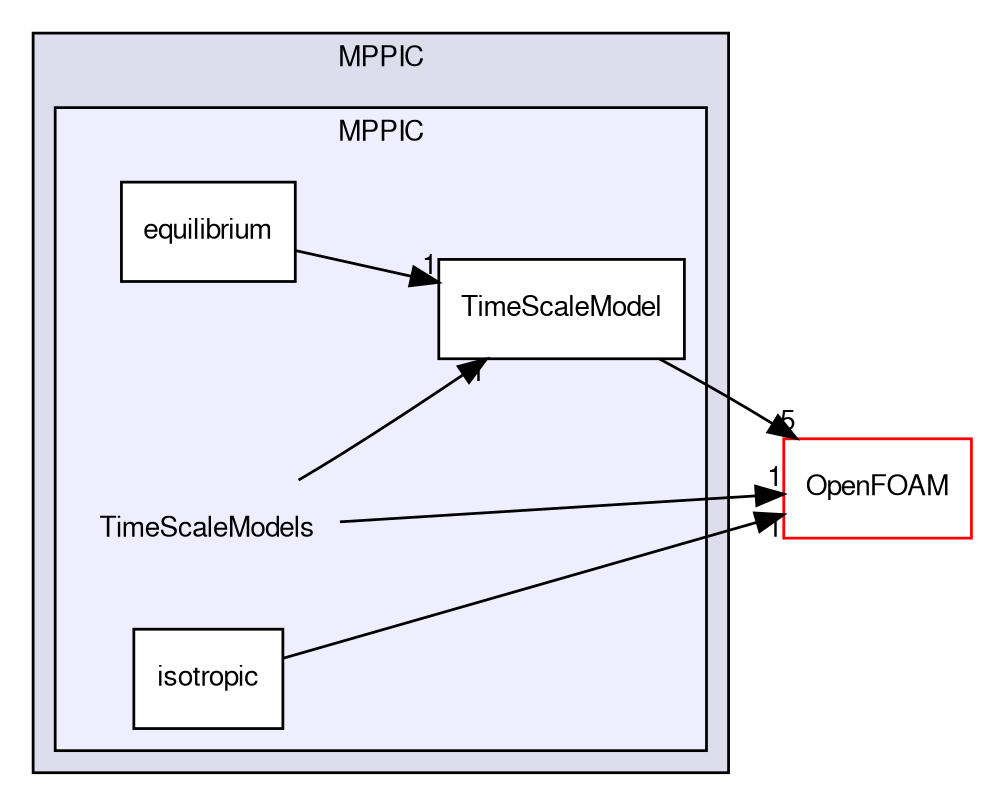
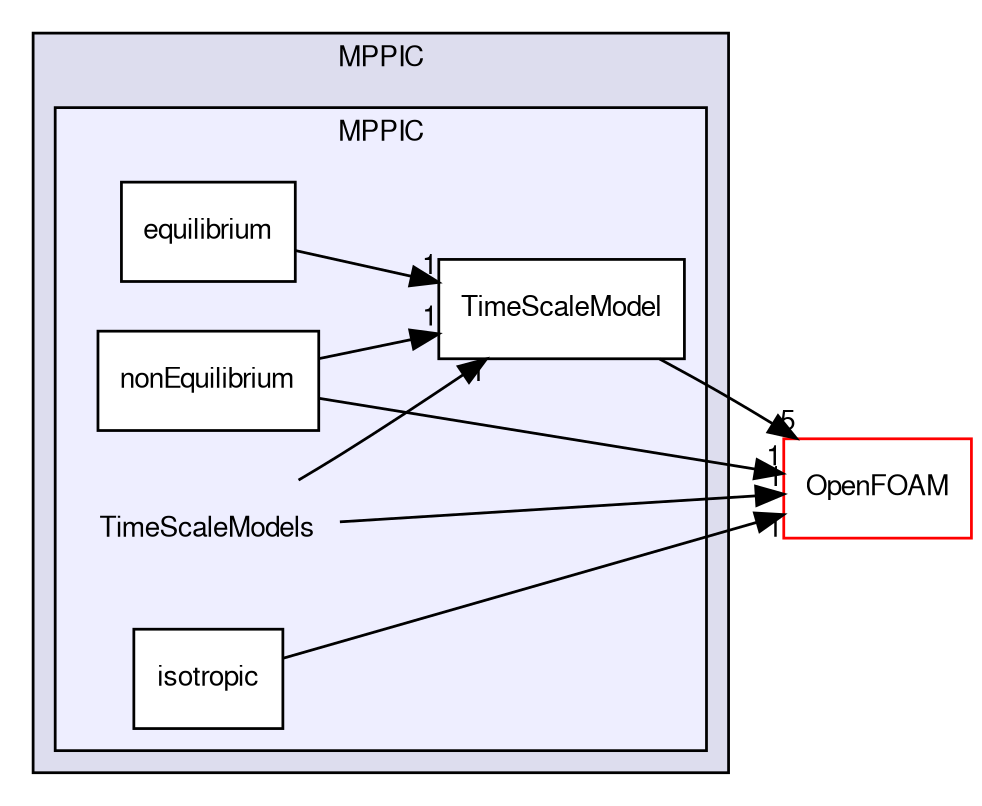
node "nonEquilibrium": added
